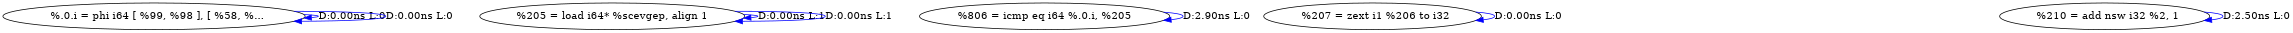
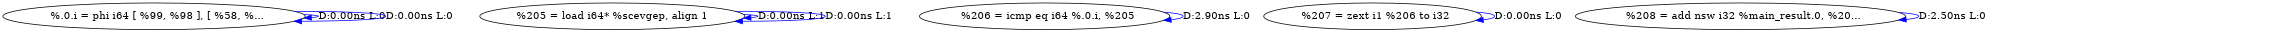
node "%806 = icmp eq i64 %.0.i, %205": label "%806 = icmp eq i64 %.0.i, %205" -> "%206 = icmp eq i64 %.0.i, %205"
node "%208 = add nsw i32 %main_result.0, %20...": added
node "%210 = add nsw i32 %2, 1": removed
